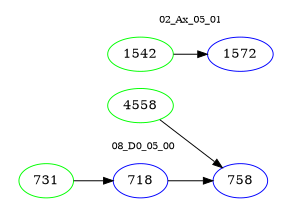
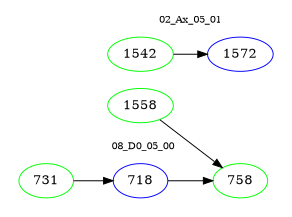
node "4558": label "4558" -> "1558"
node "758": color blue -> green
